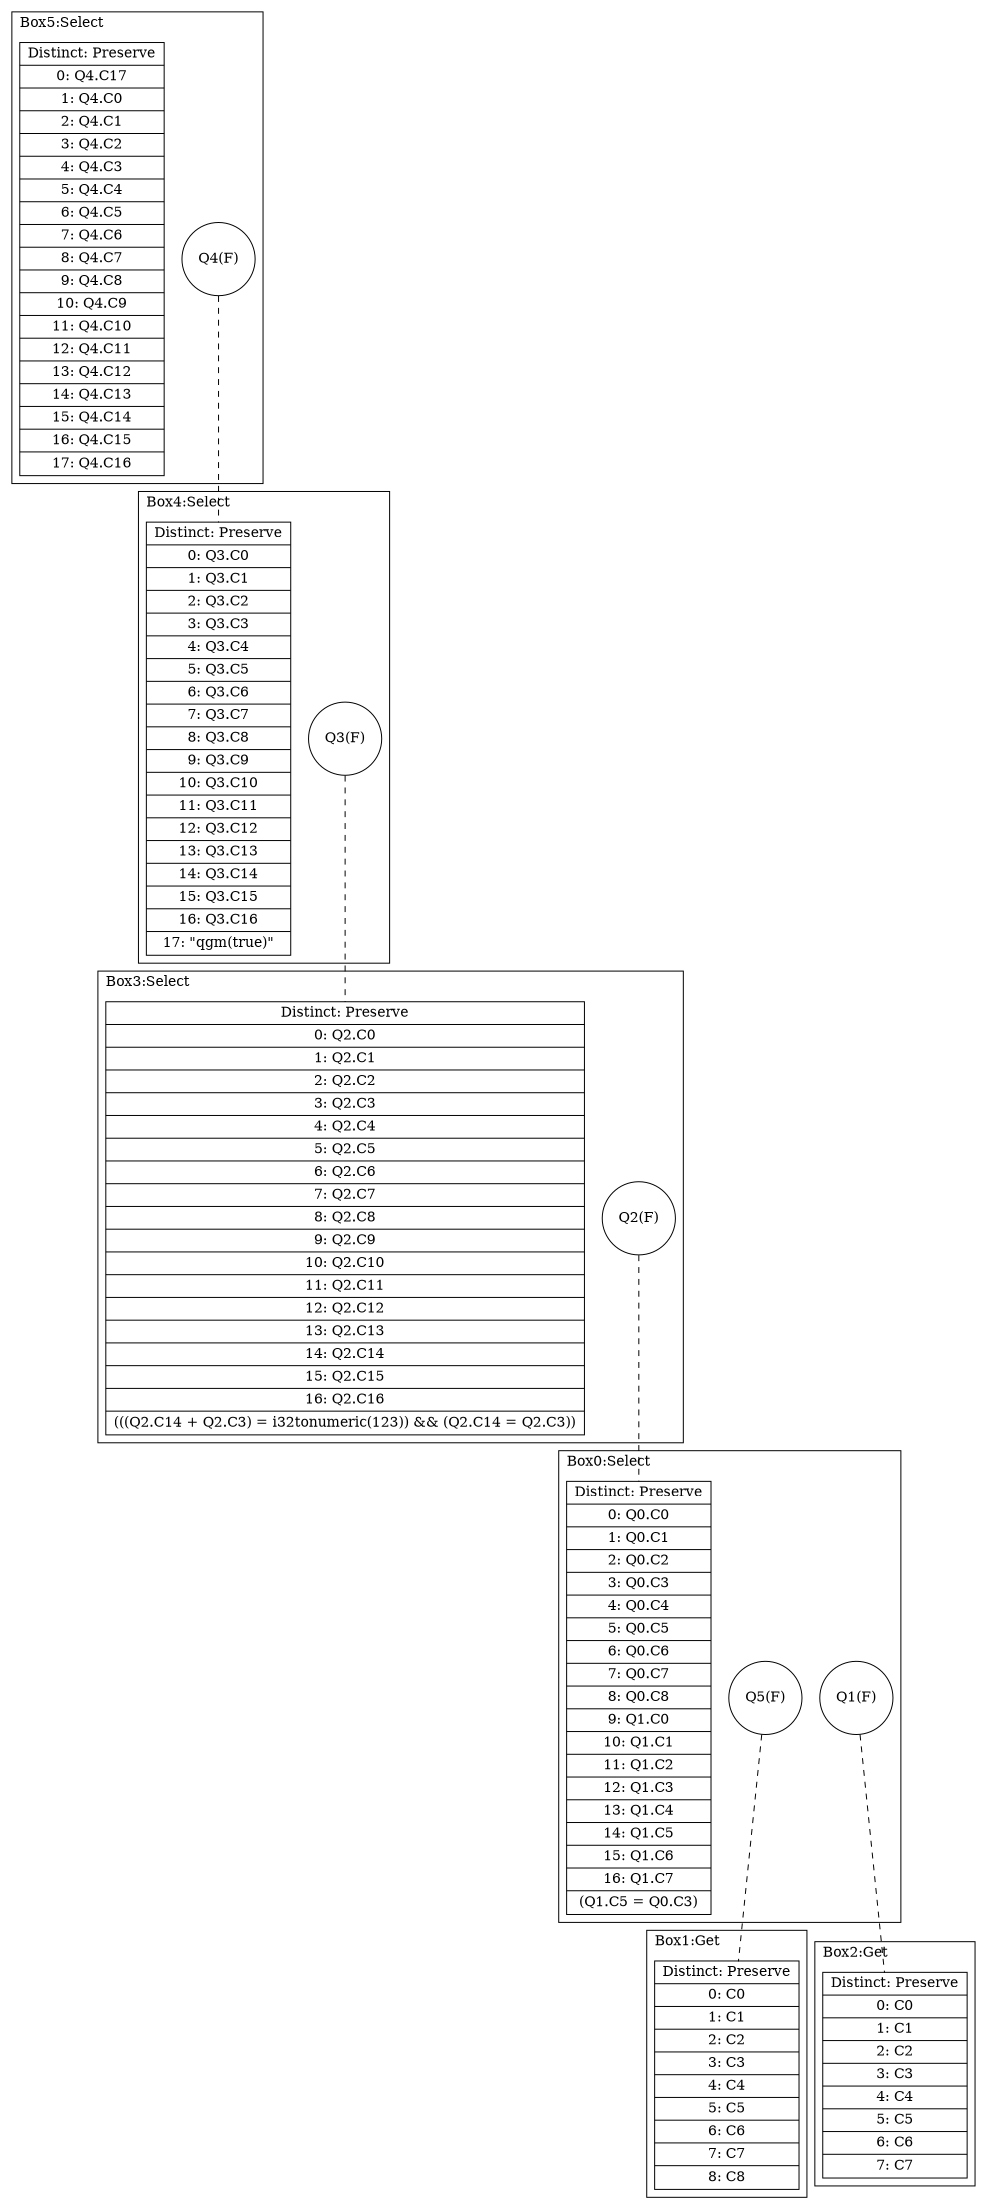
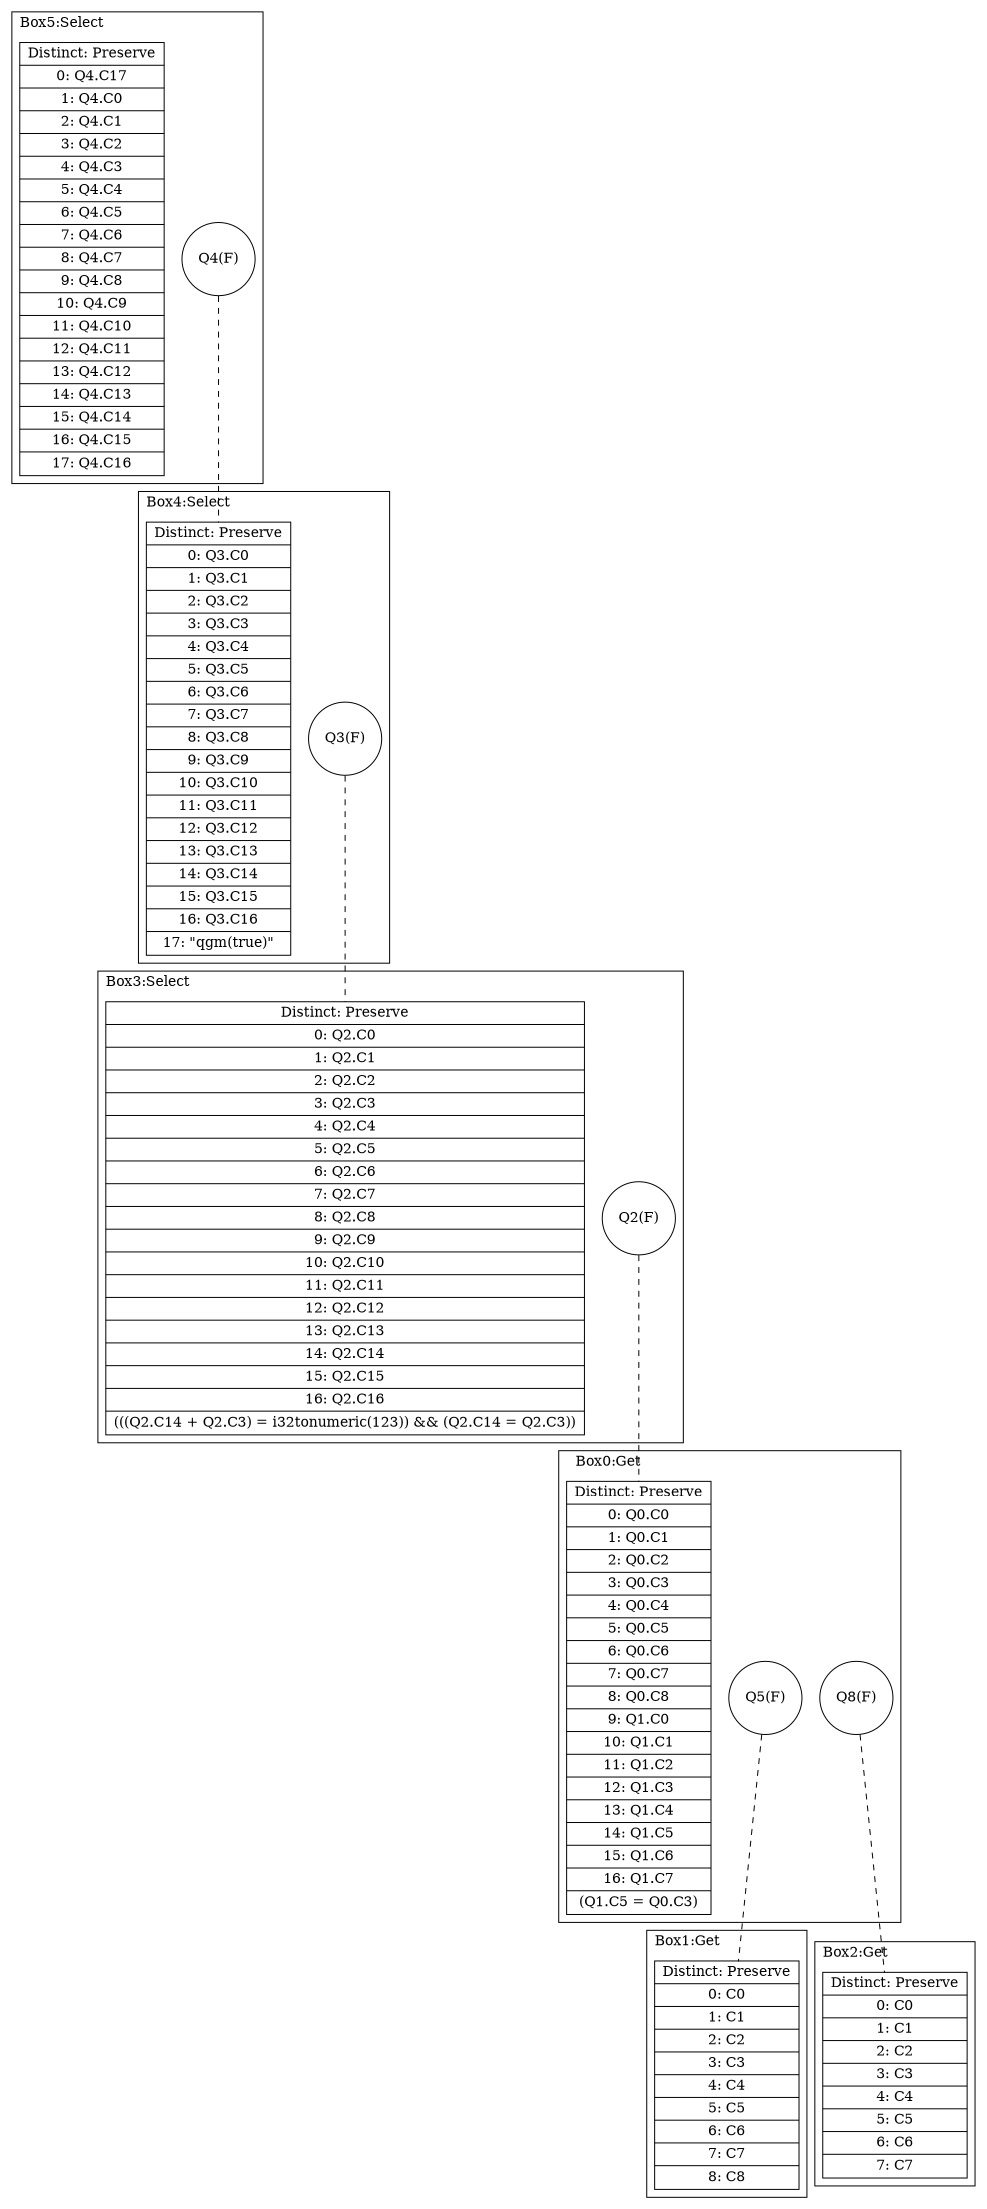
cluster "Box0:Select": label "Box0:Select" -> "Box0:Get"
node "Q1(F)": label "Q1(F)" -> "Q8(F)"
